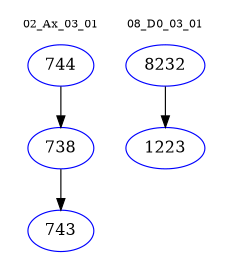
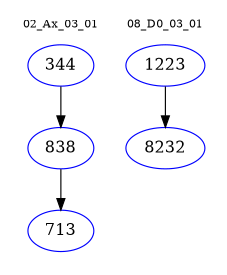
node "744": label "744" -> "344"
edge "8232" -> "1223": reversed
node "738": label "738" -> "838"
node "743": label "743" -> "713"
